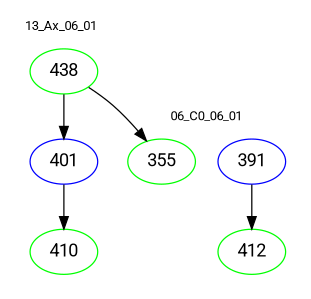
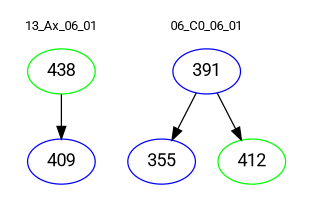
edge "438" -> "355": now "391" -> "355"
node "401": label "401" -> "409"
node "355": color green -> blue
node "410": removed
